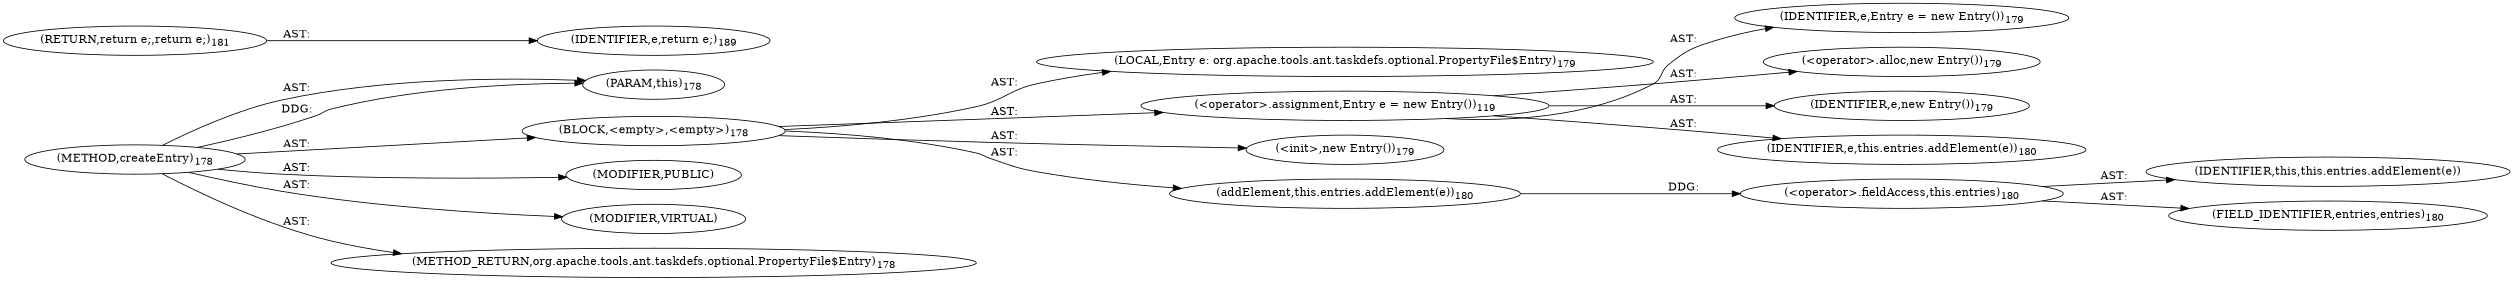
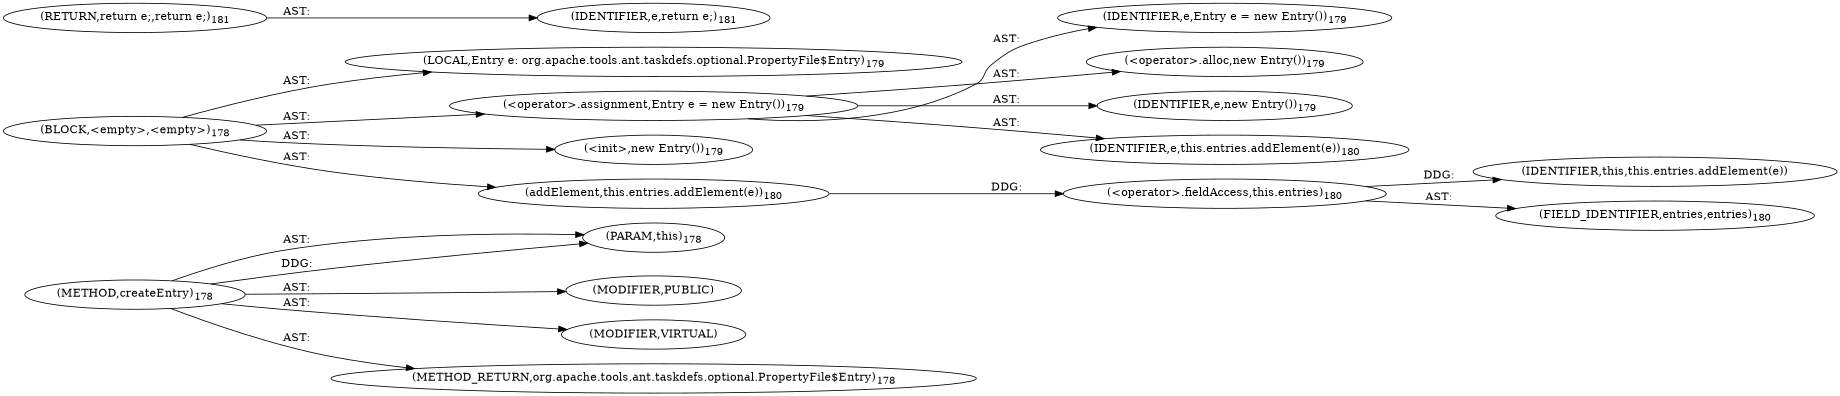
node "(IDENTIFIER,e,return e;)": text "189" -> "181"
node "(<operator>.assignment,Entry e = new Entry())": text "119" -> "179"
edge "(METHOD,createEntry)" -> "(BLOCK,<empty>,<empty>)": removed, label "AST:"
edge "(<operator>.fieldAccess,this.entries)" -> "(IDENTIFIER,this,this.entries.addElement(e))": label "AST: " -> "DDG: "
